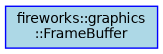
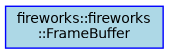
node "fireworks::graphics ::FrameBuffer": label "fireworks::graphics ::FrameBuffer" -> "fireworks::fireworks ::FrameBuffer"
